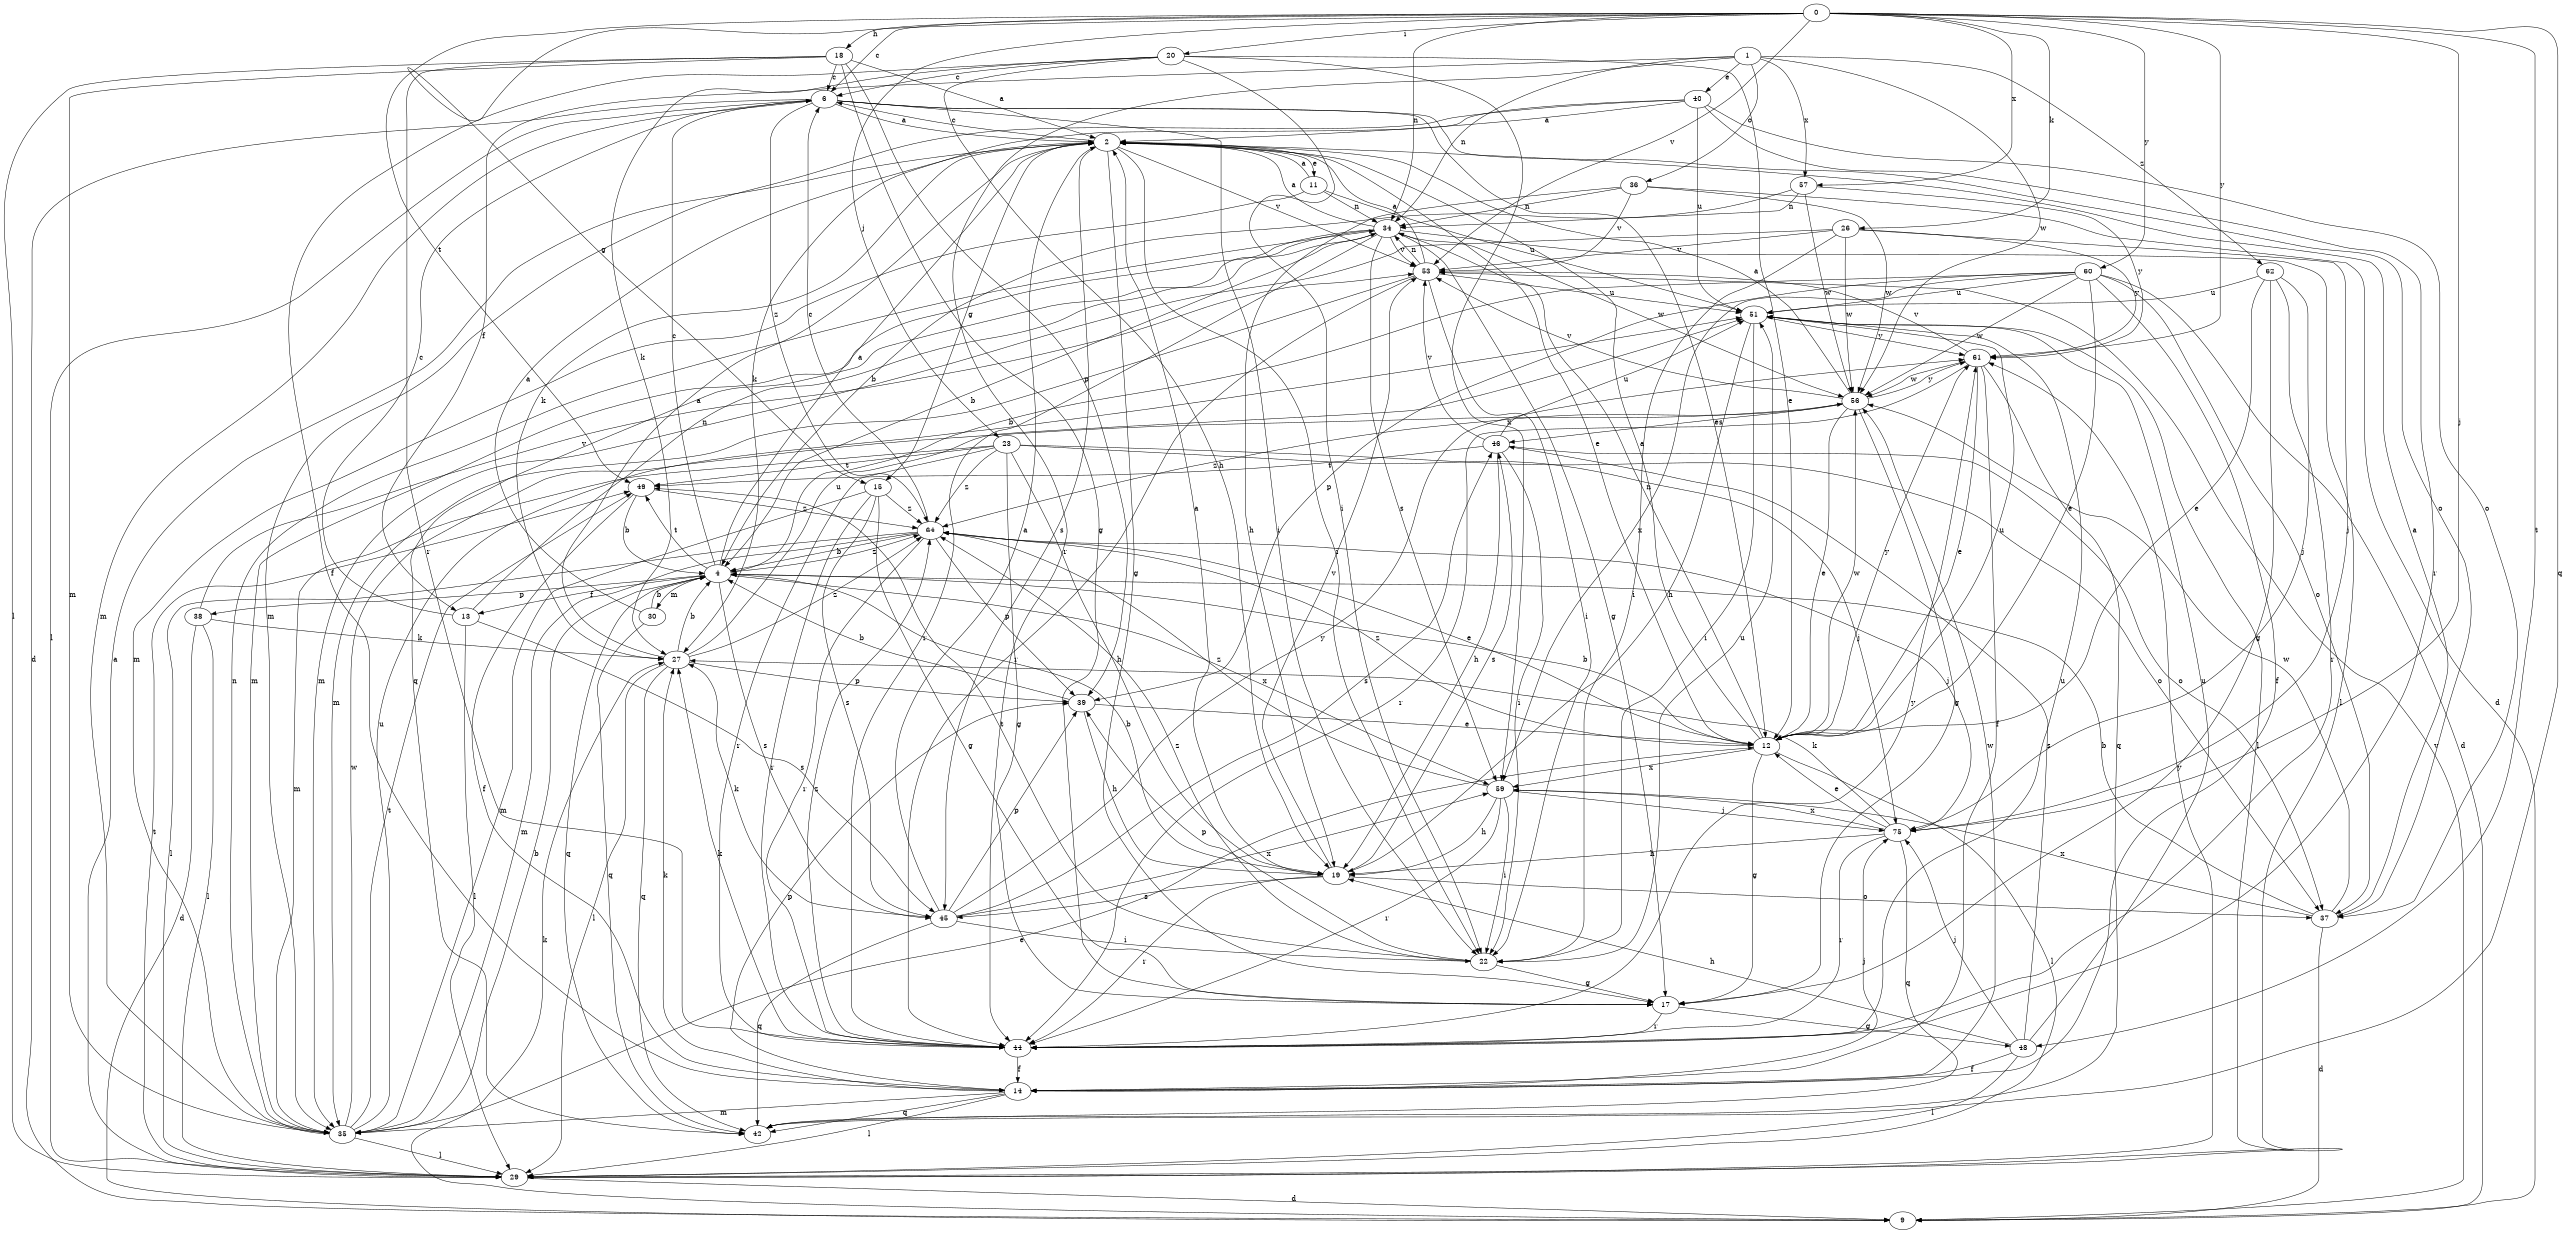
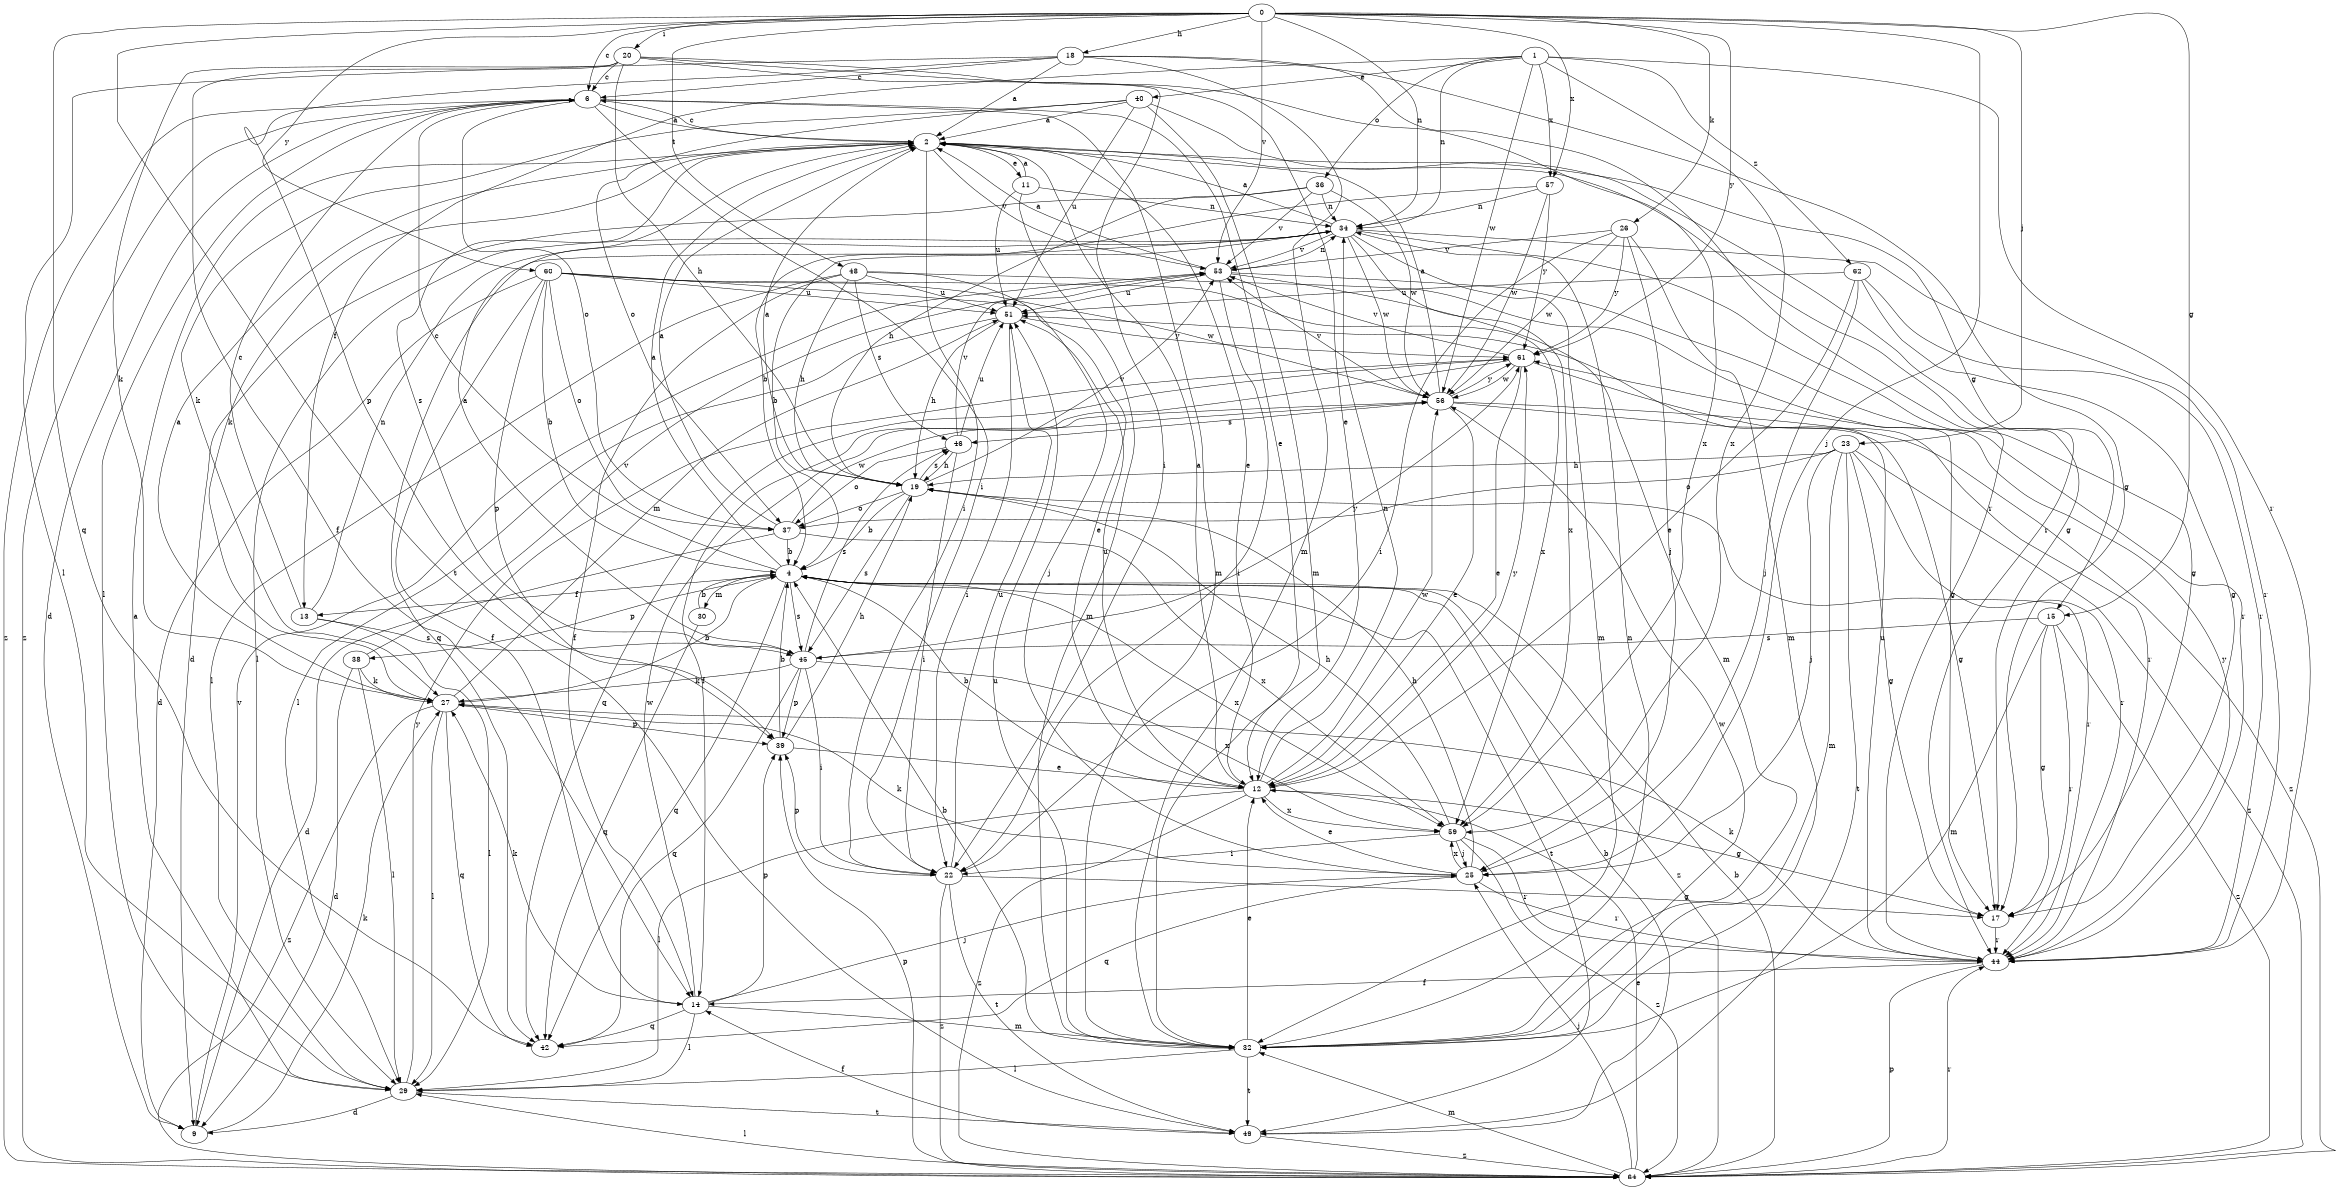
edge "30" -> "2": removed, label "a"
edge "64" -> "6": label "c" -> "z"
edge "1" -> "59": added, label "x"
edge "46" -> "49": removed, label "t"
edge "27" -> "51": label "u" -> "m"
edge "34" -> "59": label "s" -> "x"
edge "44" -> "64": label "z" -> "p"
node "75": label "75" -> "25"
edge "17" -> "48": reversed
node "35": label "35" -> "32"
